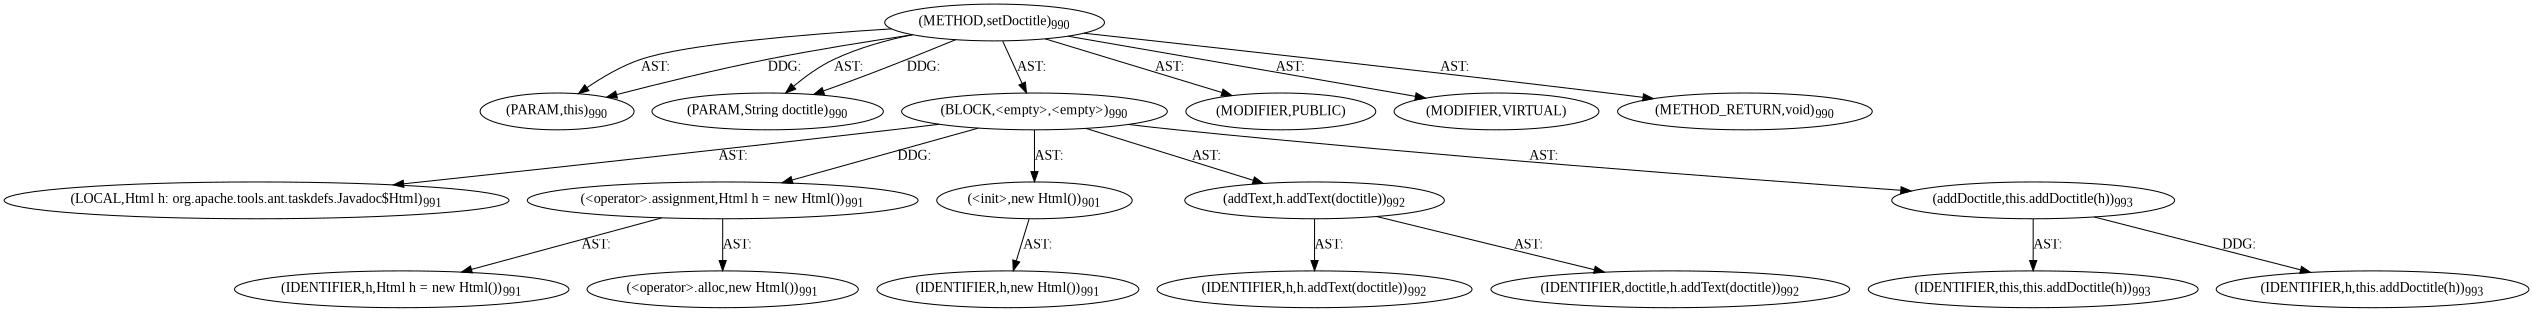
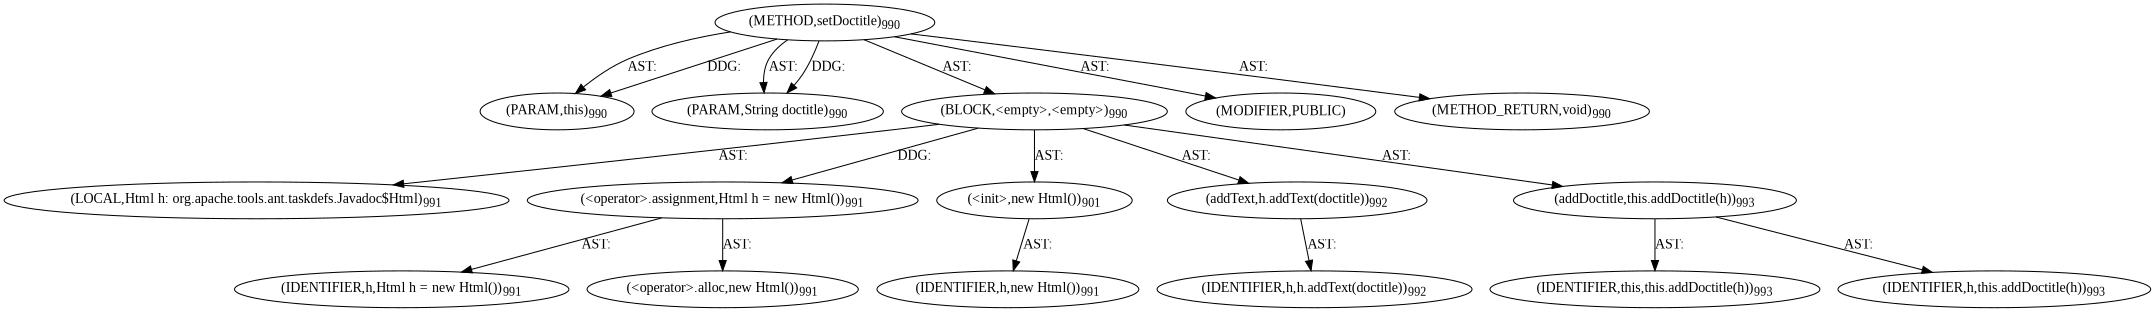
node "(MODIFIER,VIRTUAL)": removed
edge "(addDoctitle,this.addDoctitle(h))" -> "(IDENTIFIER,h,this.addDoctitle(h))": label "DDG: " -> "AST: "
node "(IDENTIFIER,doctitle,h.addText(doctitle))": removed
